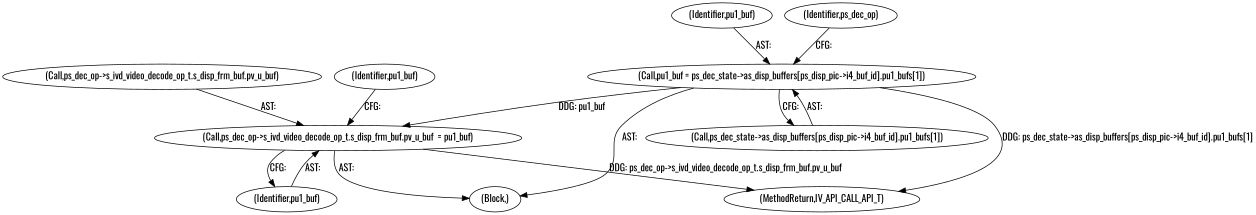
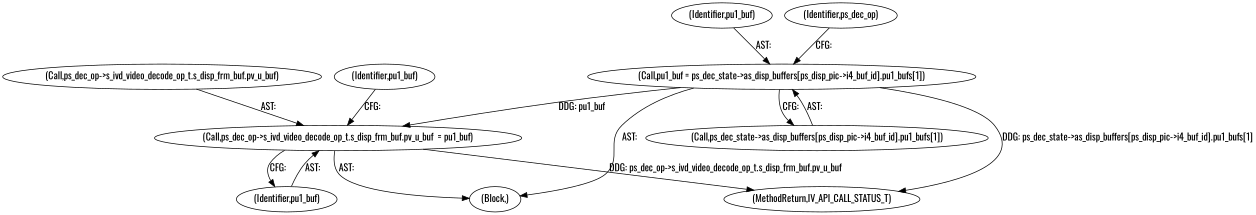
node "(MethodReturn,IV_API_CALL_API_T)": label "(MethodReturn,IV_API_CALL_API_T)" -> "(MethodReturn,IV_API_CALL_STATUS_T)"
